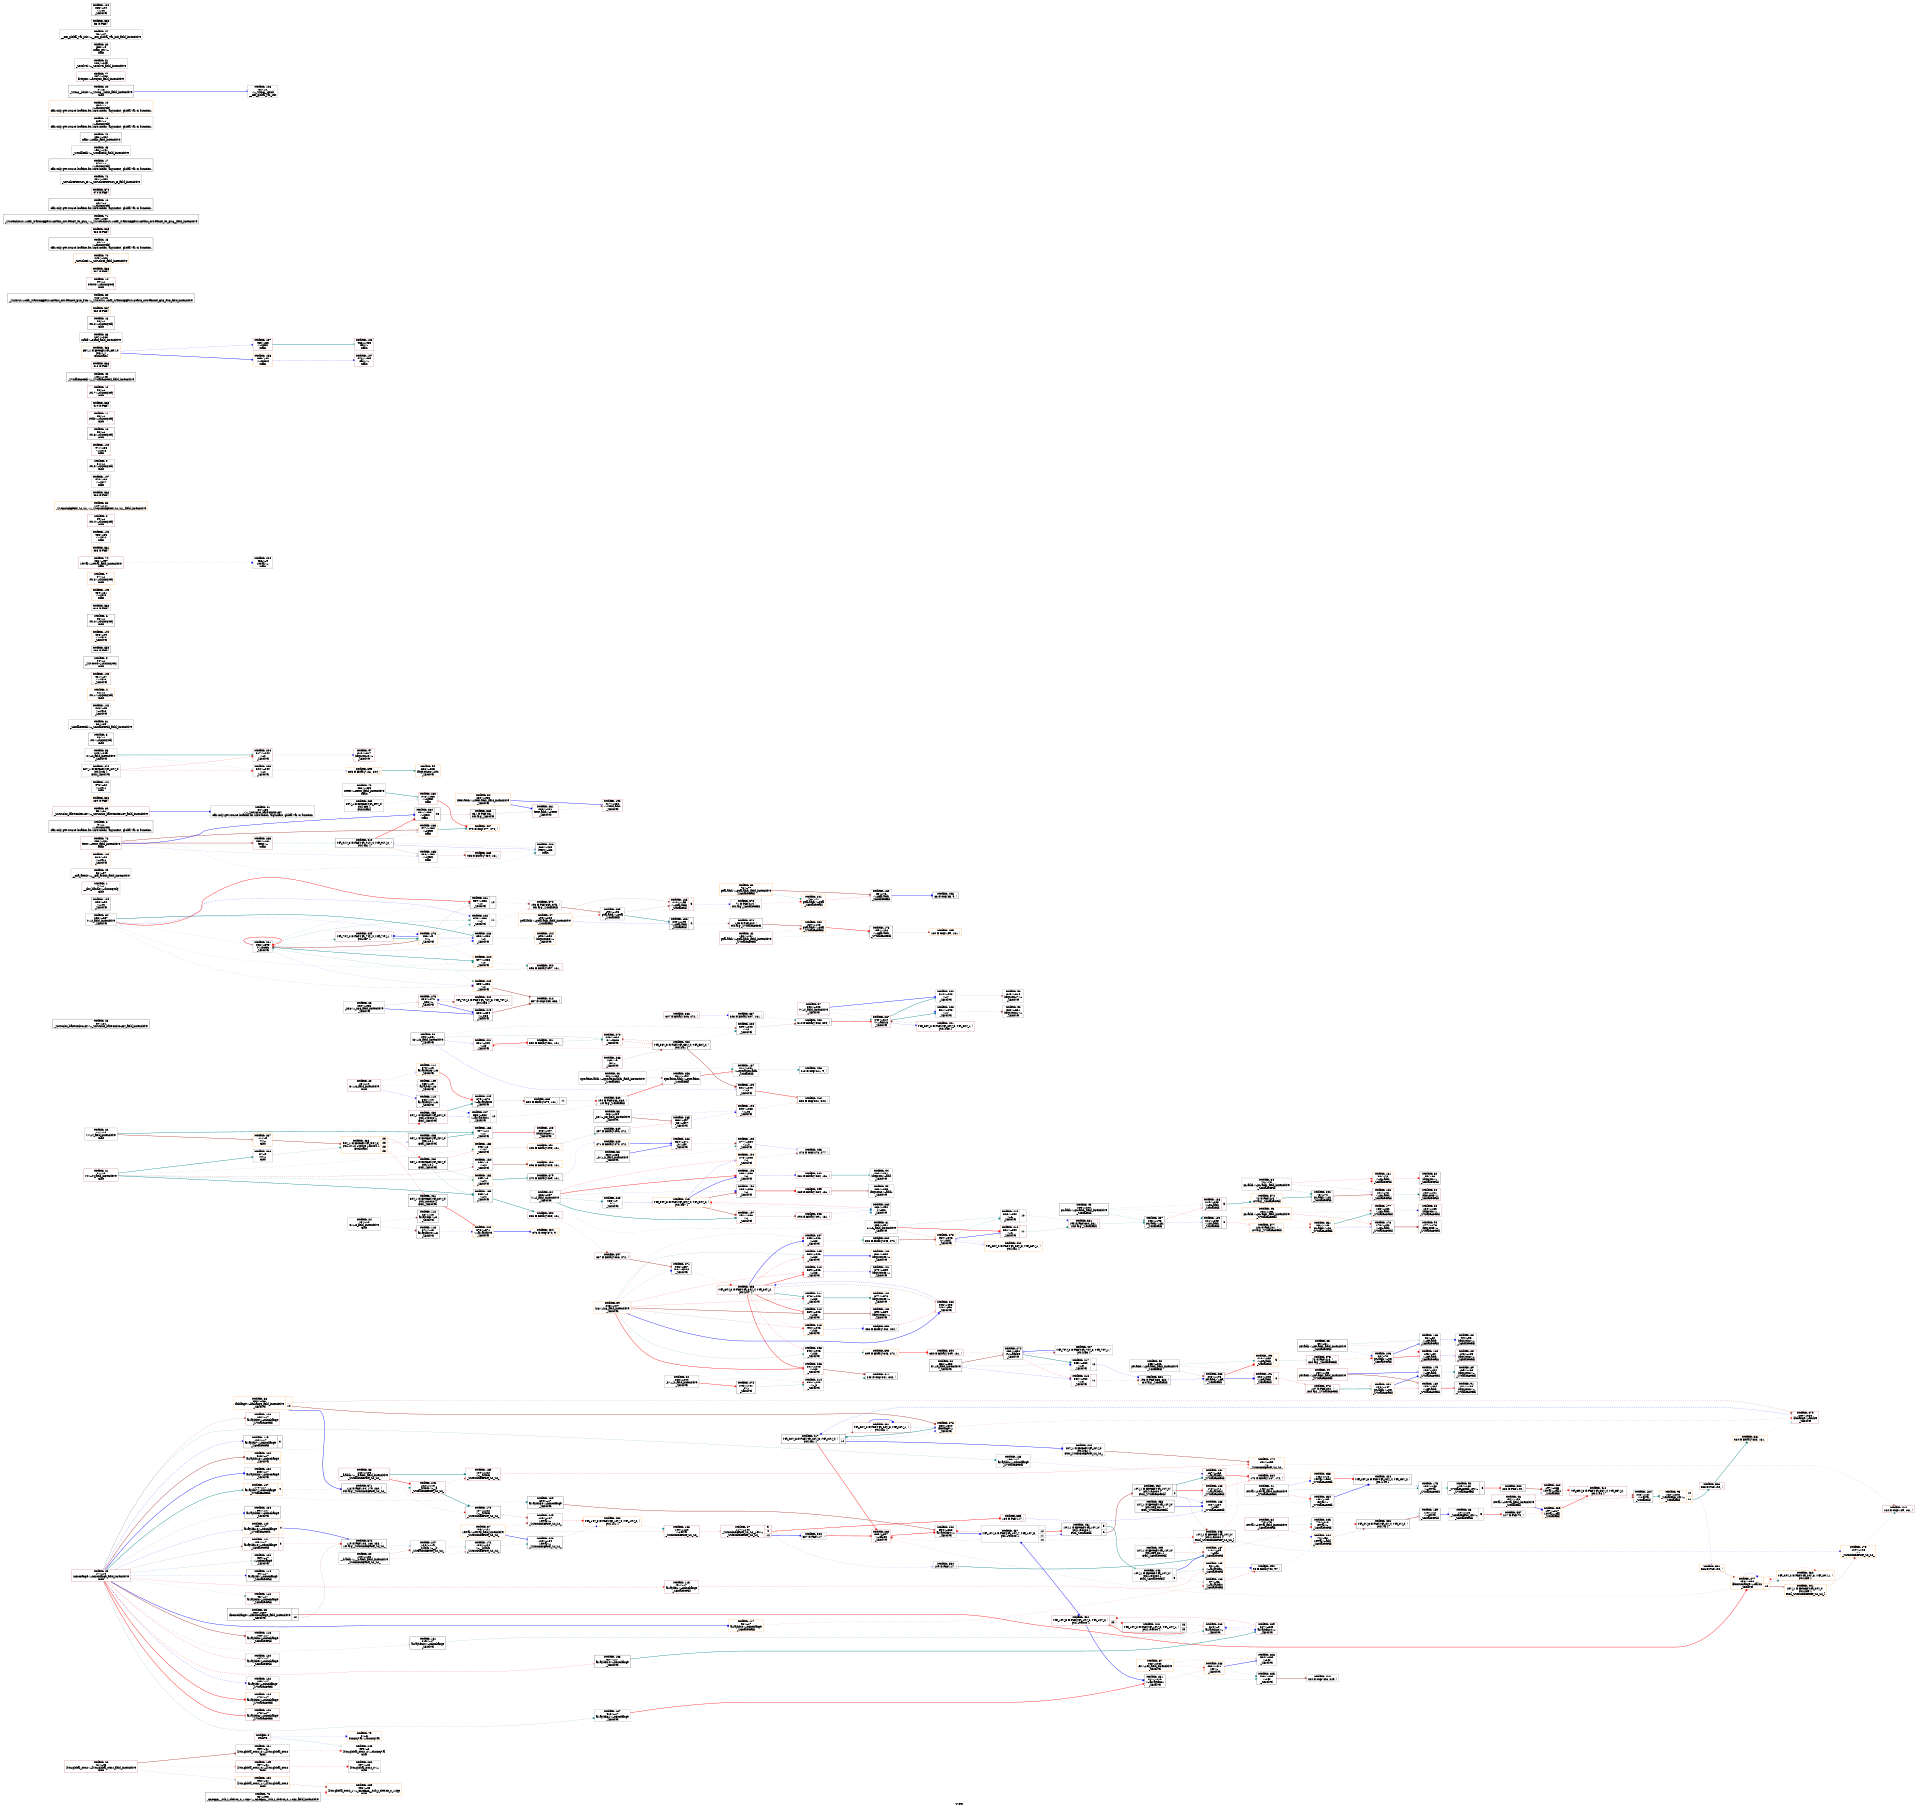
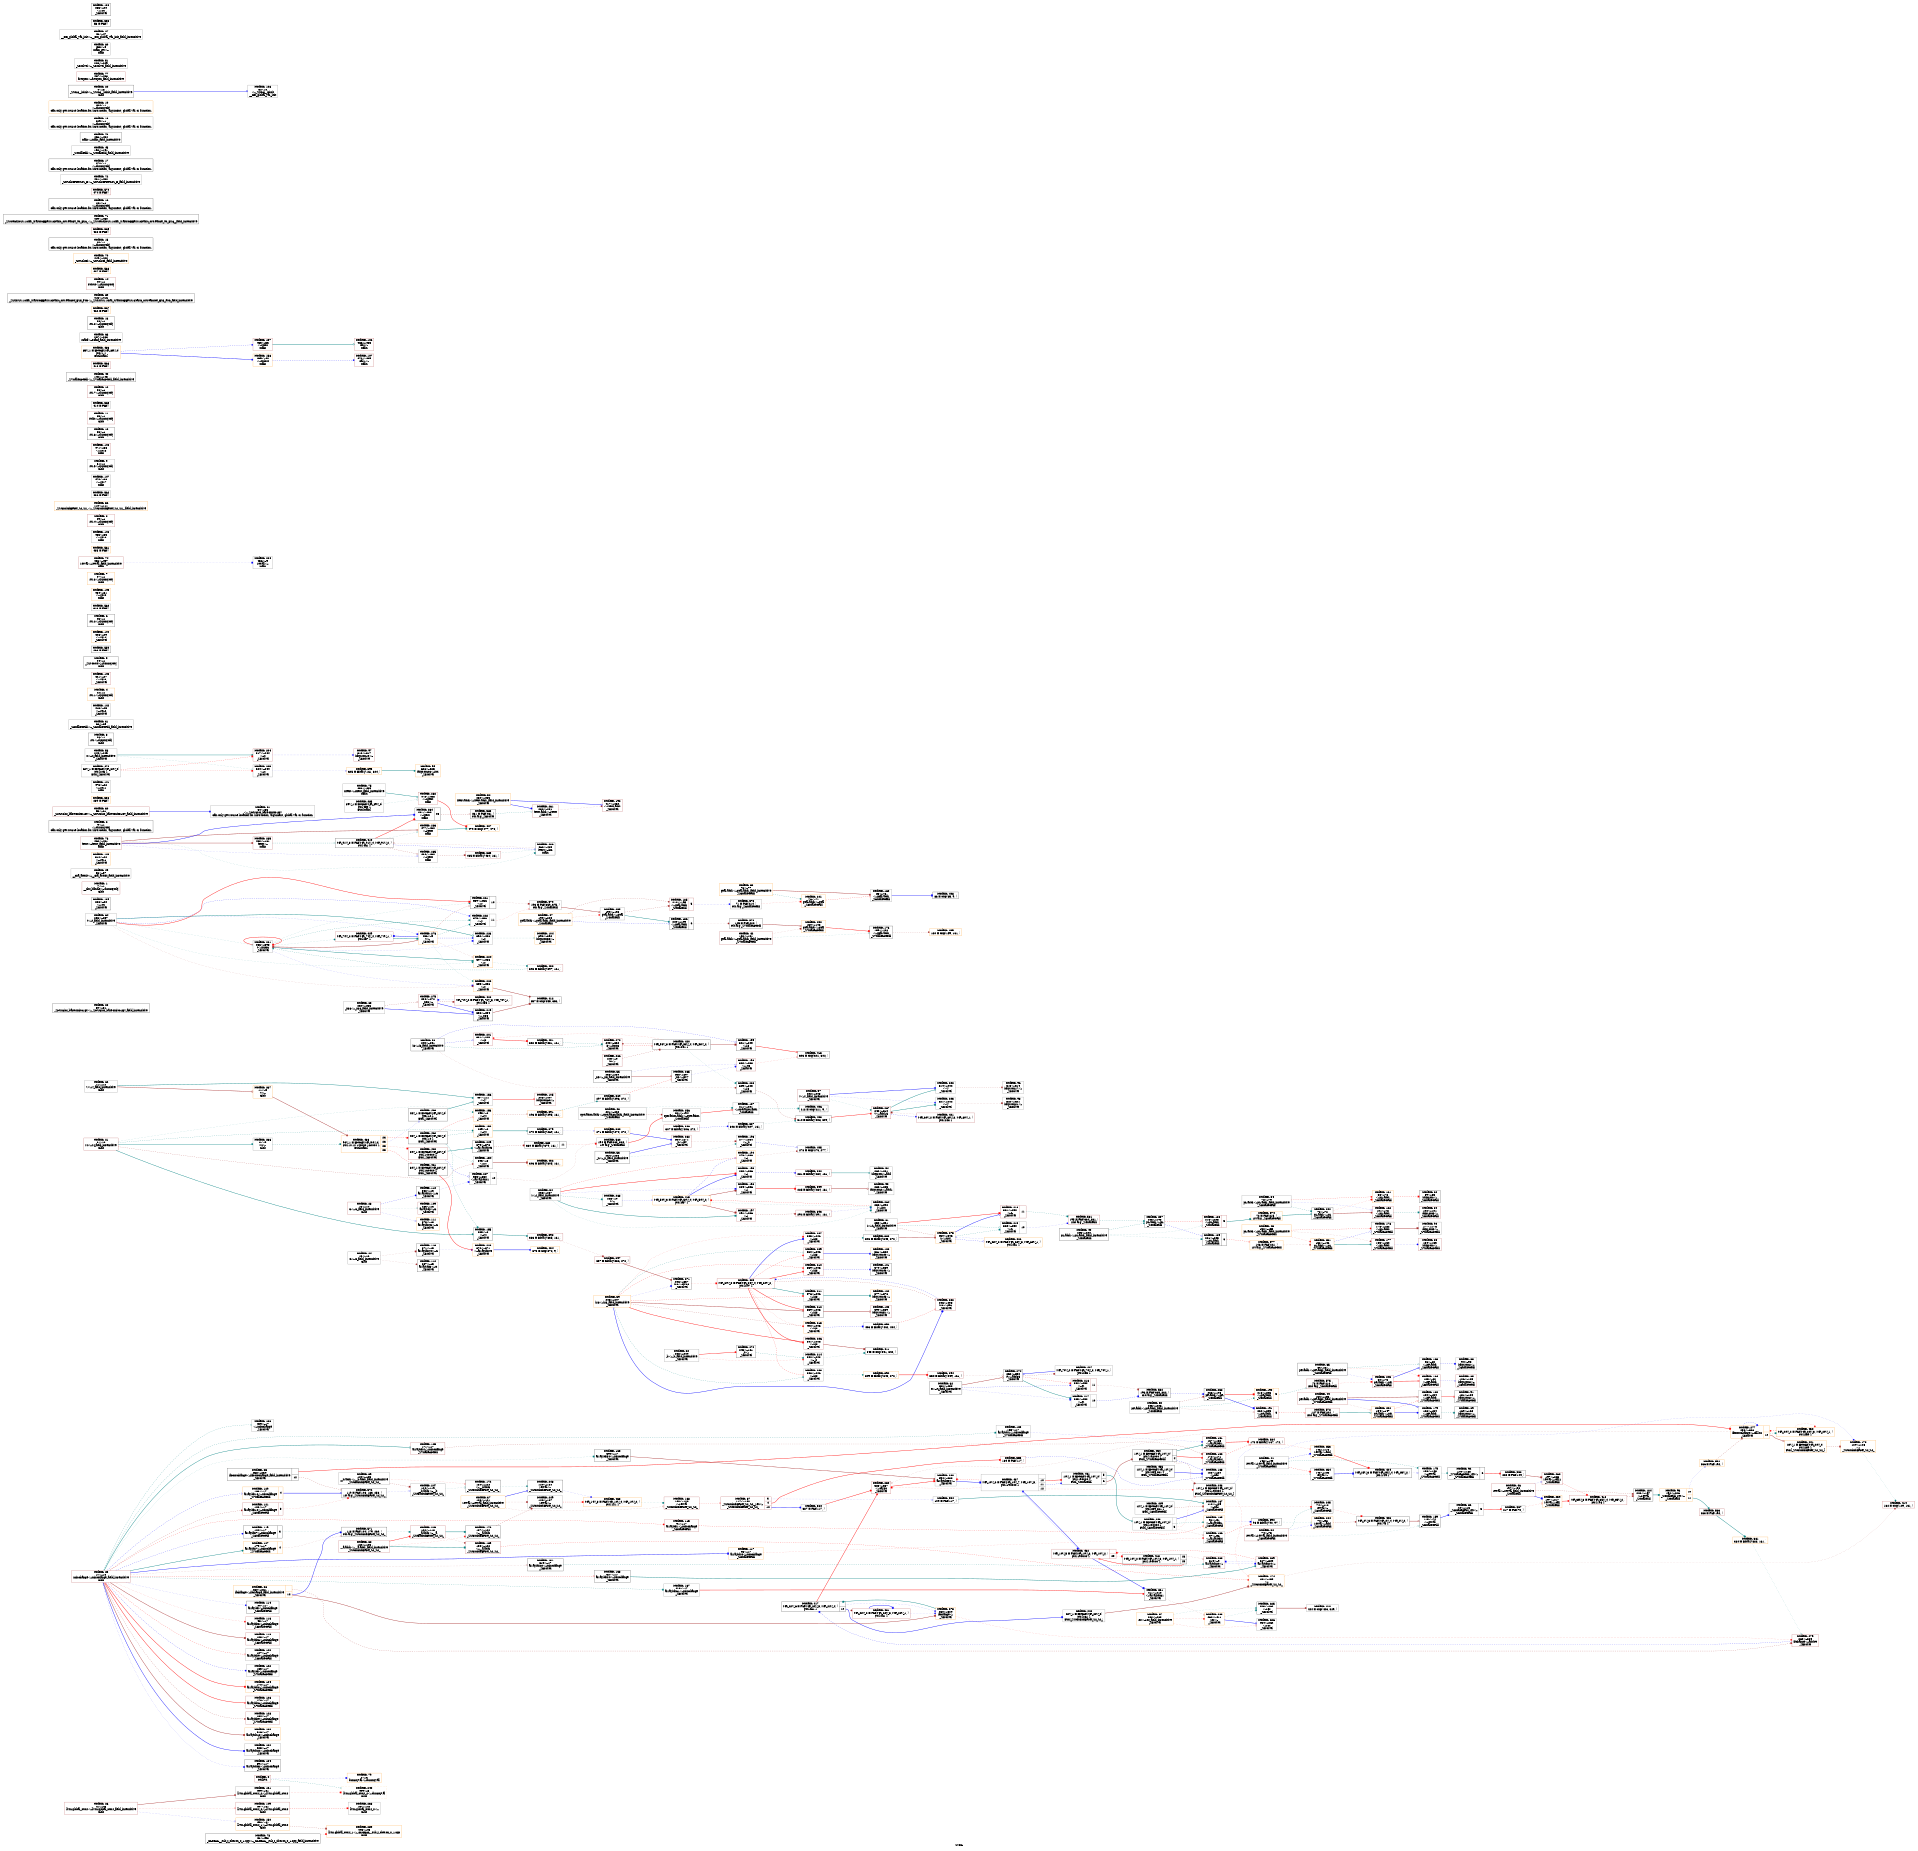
edge "NodeID: 111" -> "NodeID: 229": removed
node "NodeID: 125": added
edge "NodeID: 25" -> "NodeID: 116": color teal -> red
